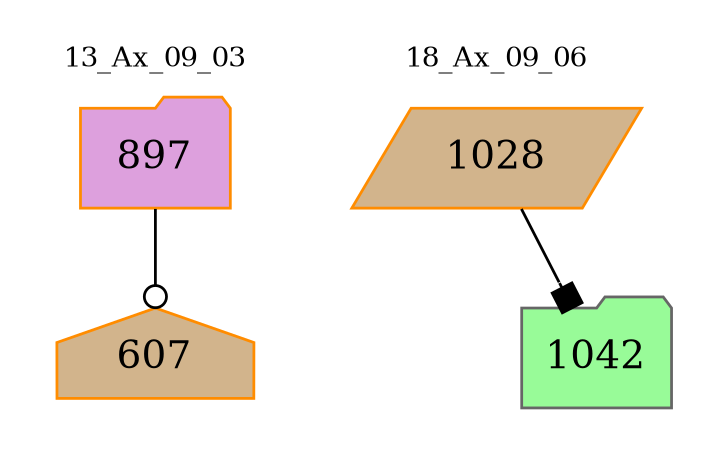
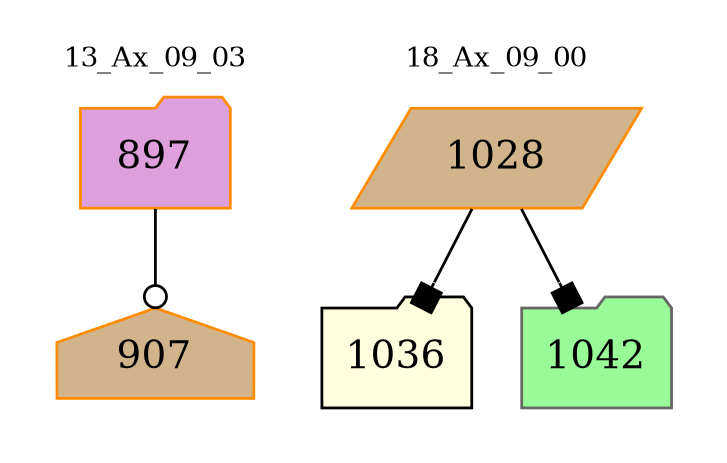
cluster "18_Ax_09_06": label "18_Ax_09_06" -> "18_Ax_09_00"
node "607": label "607" -> "907"
node "1036": added
